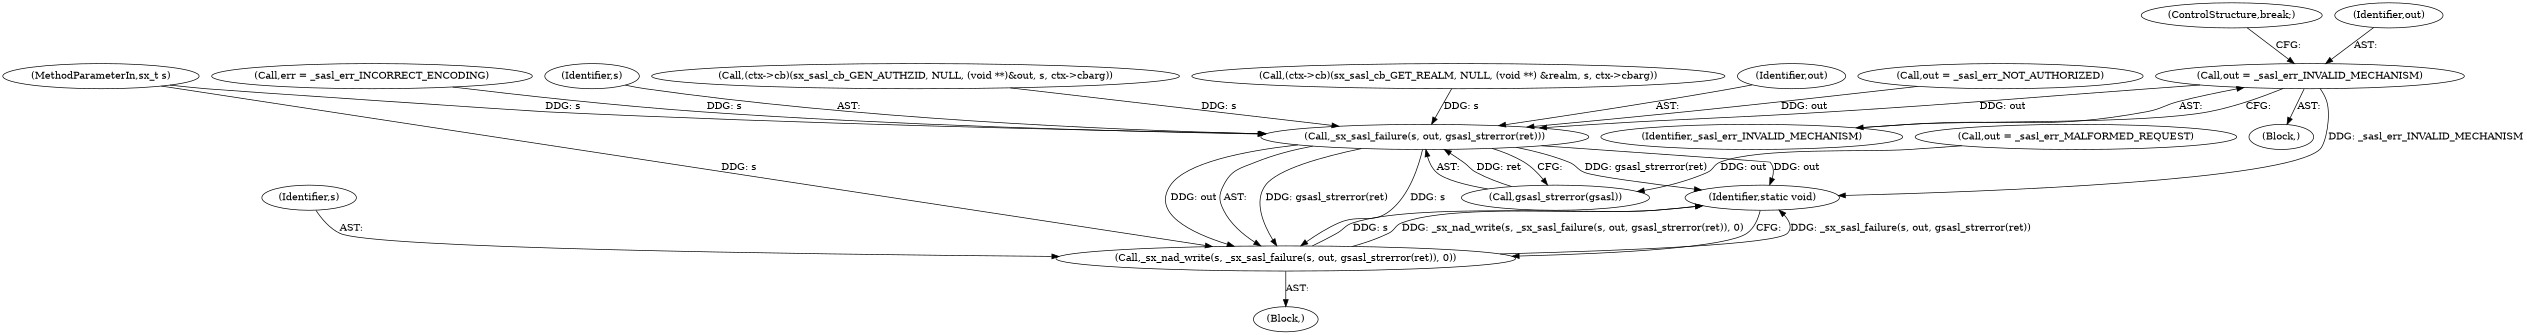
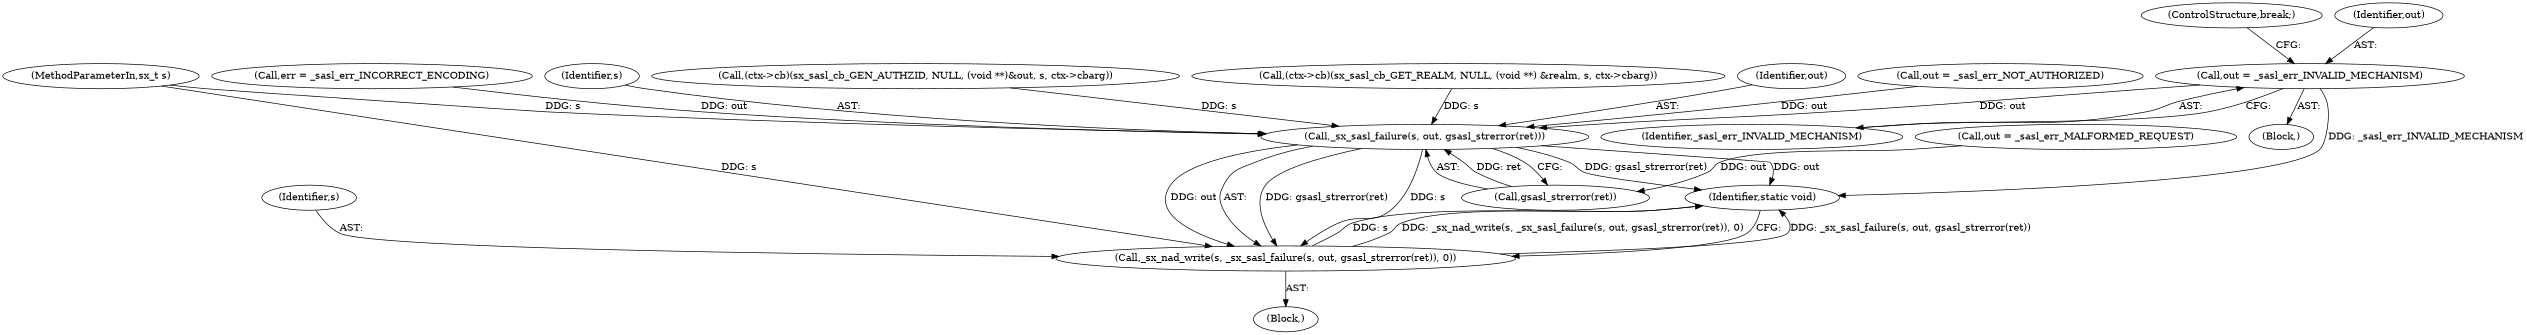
edge "(Call,err = _sasl_err_INCORRECT_ENCODING)" -> "(Call,_sx_sasl_failure(s, out, gsasl_strerror(ret)))": label "DDG: s" -> "DDG: out"
node "(Call,gsasl_strerror(gsasl))": label "(Call,gsasl_strerror(gsasl))" -> "(Call,gsasl_strerror(ret))"
